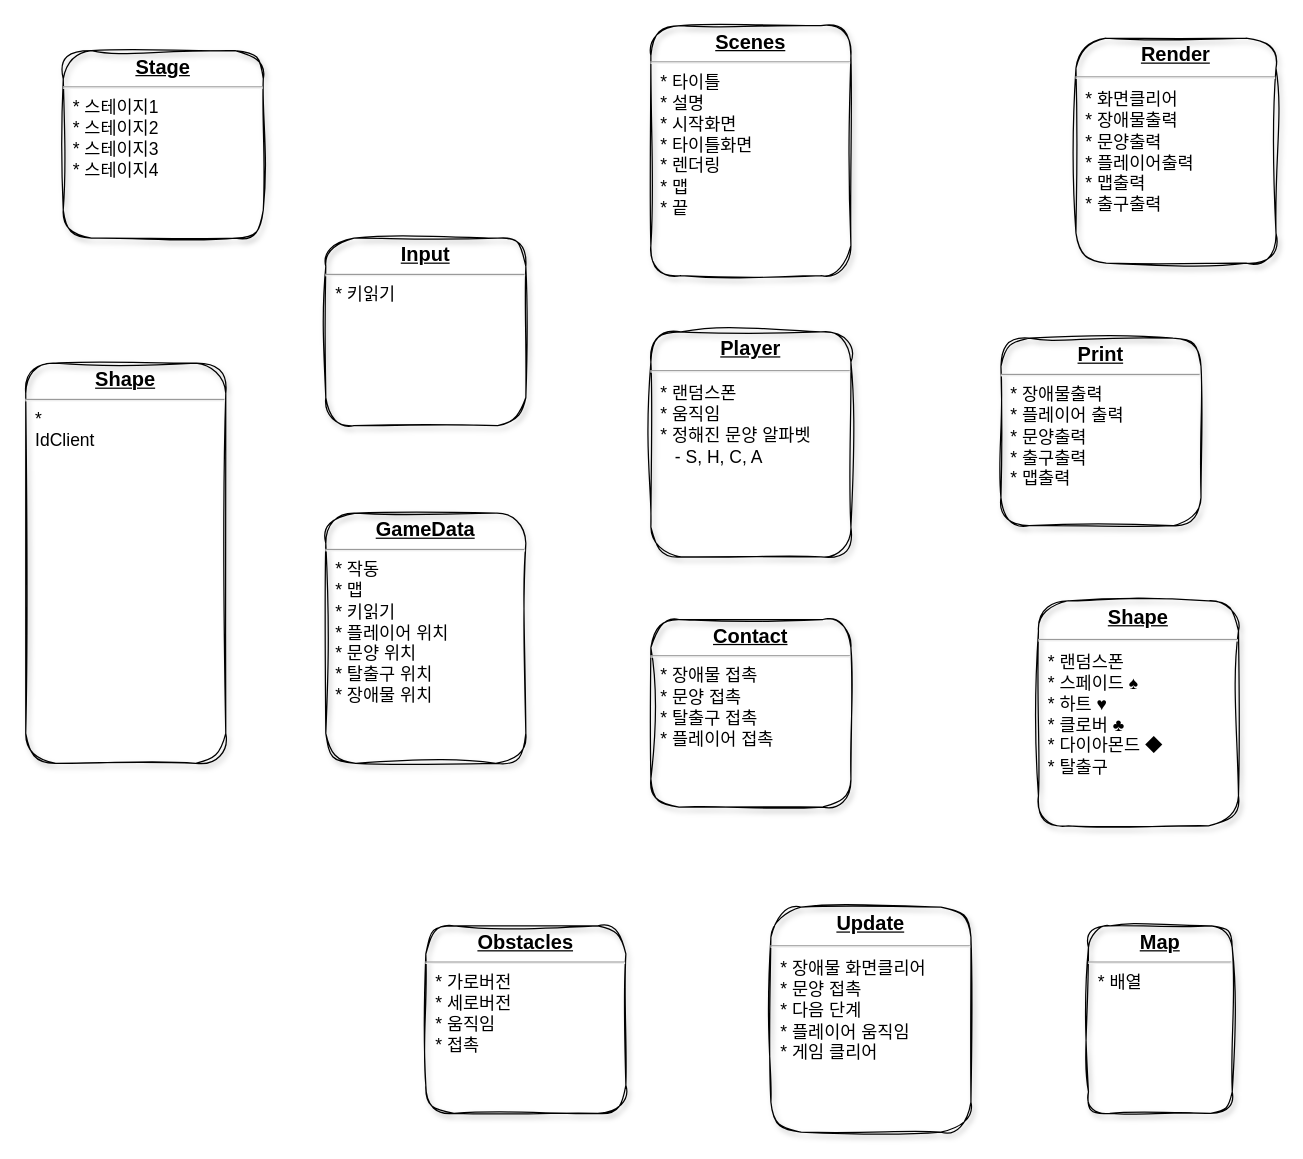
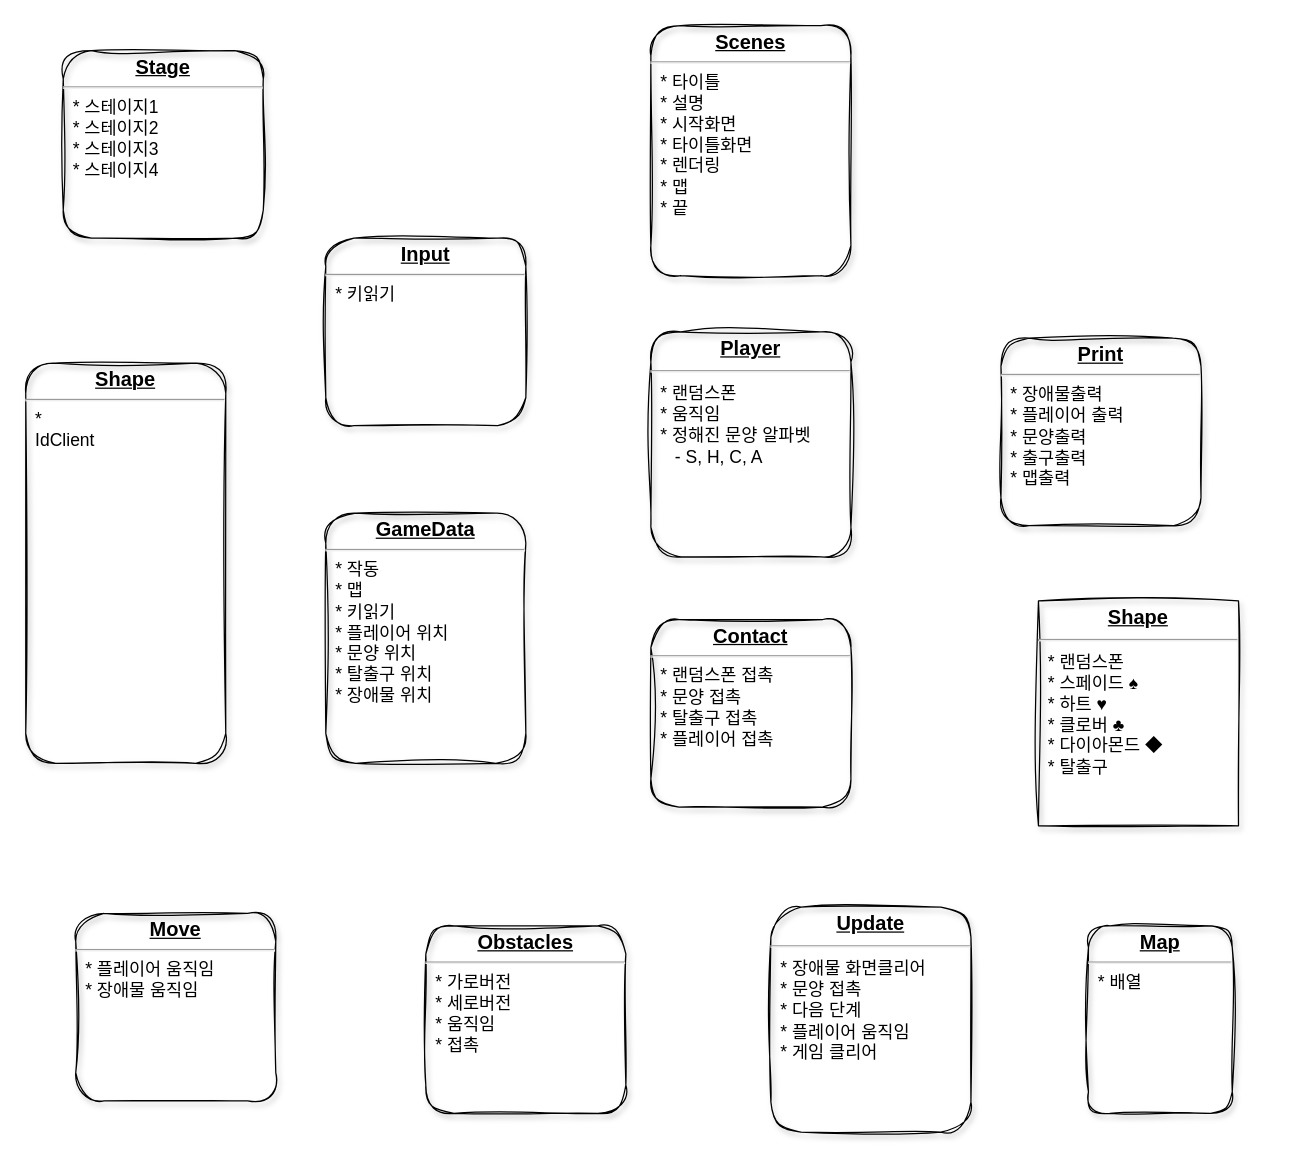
node "Render * 화면클리어 * 장애물출력 * 문양출력 * 플레이어출력 * 맵출력 * 출구출력": removed
node "Contact * 장애물 접촉 * 문양 접촉 * 탈출구 접촉 * 플레이어 접촉": label "Contact * 장애물 접촉 * 문양 접촉 * 탈출구 접촉 * 플레이어 접촉" -> "Contact * 랜덤스폰 접촉 * 문양 접촉 * 탈출구 접촉 * 플레이어 접촉"
node "Shape * 랜덤스폰 * 스페이드 ♠ * 하트 ♥ * 클로버 ♣ * 다이아몬드 ◆ * 탈출구": shape rounded rectangle -> rectangle
node "Move * 플레이어 움직임 * 장애물 움직임": added
